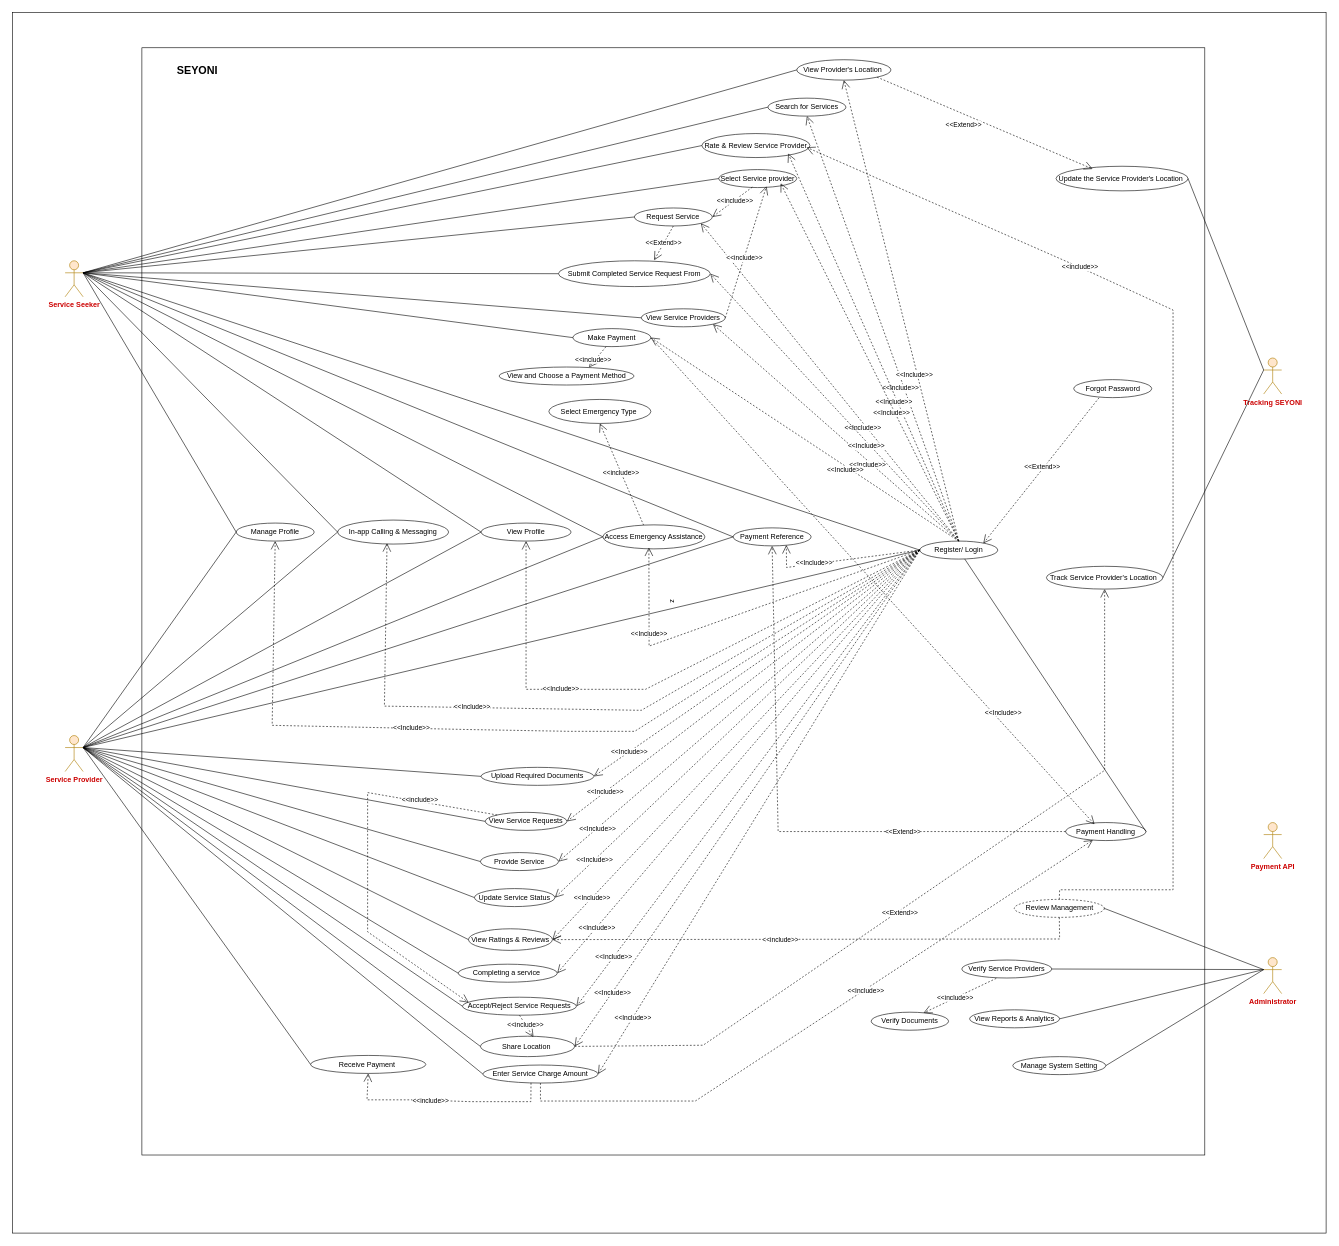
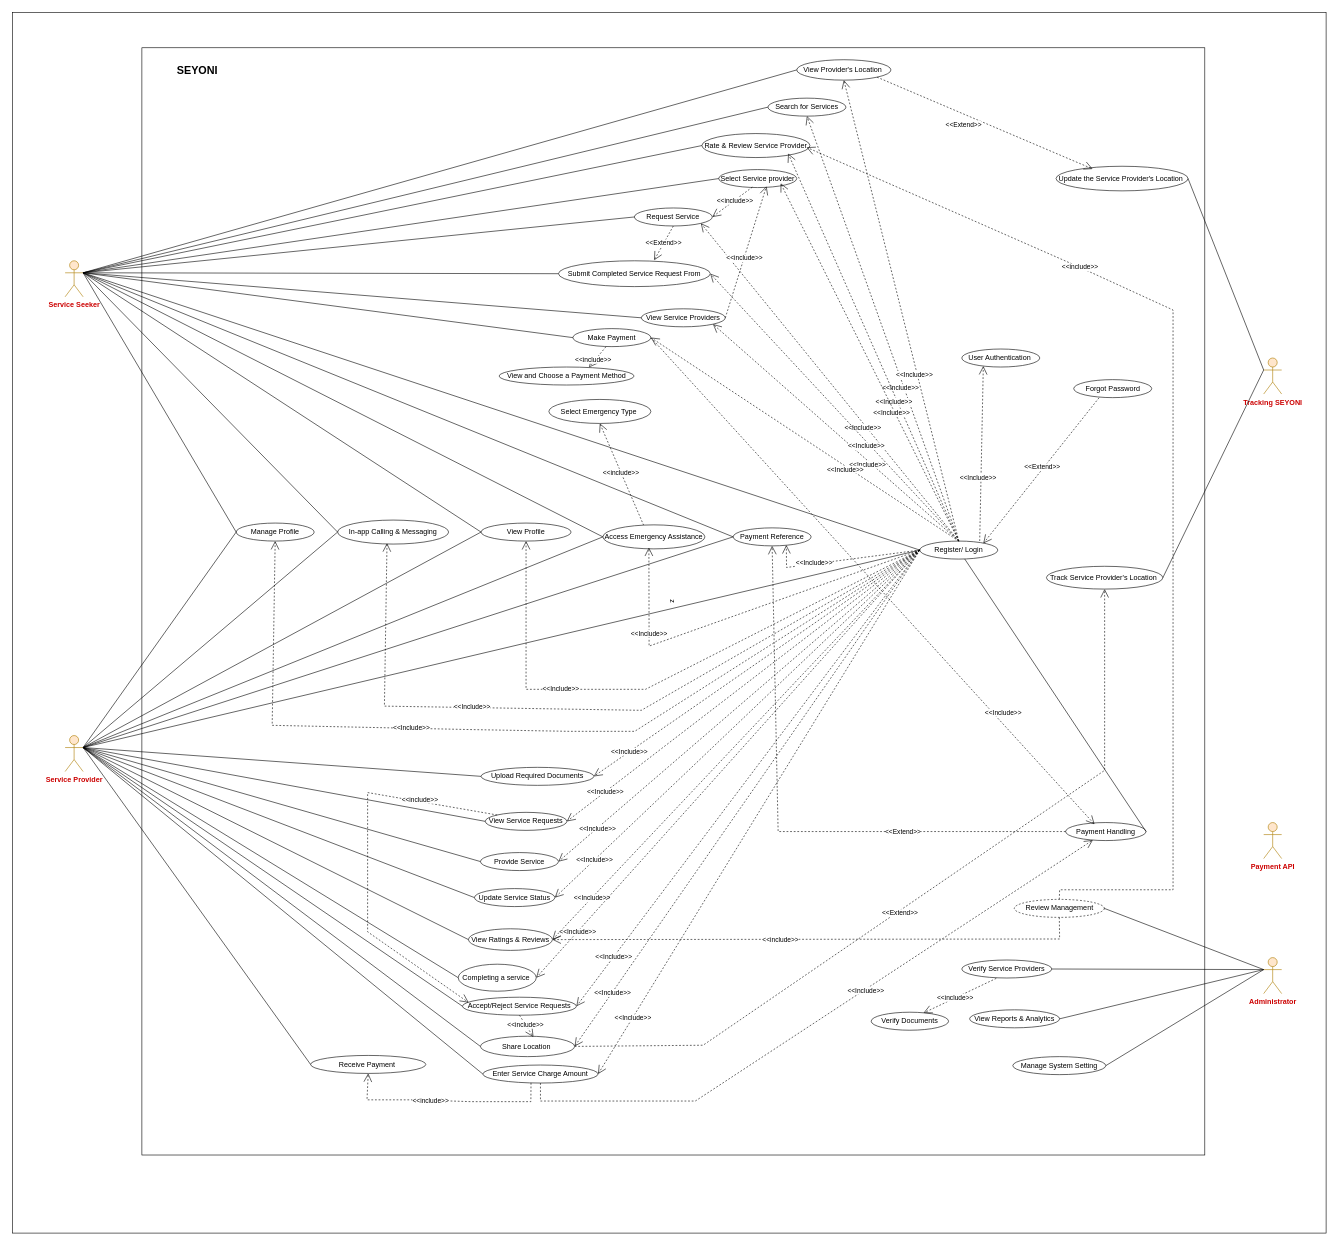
node "User Authentication": added
edge "Register/ Login" -> "User Authentication": added, label "<<Include>>"
node "Completing a service": size 99x18 -> 78x27
